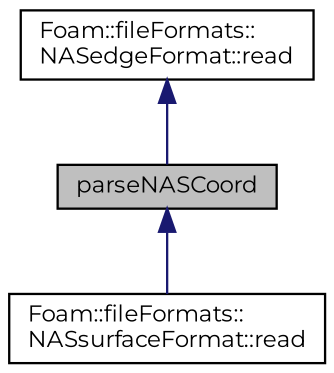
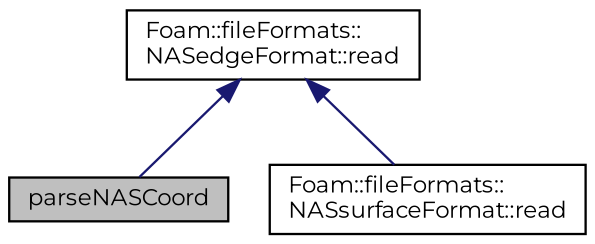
edge "Foam::fileFormats:: NASsurfaceFormat::read" -> "parseNASCoord": now "Foam::fileFormats:: NASsurfaceFormat::read" -> "Foam::fileFormats:: NASedgeFormat::read"
